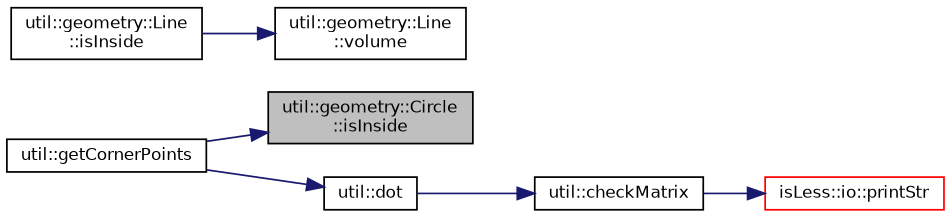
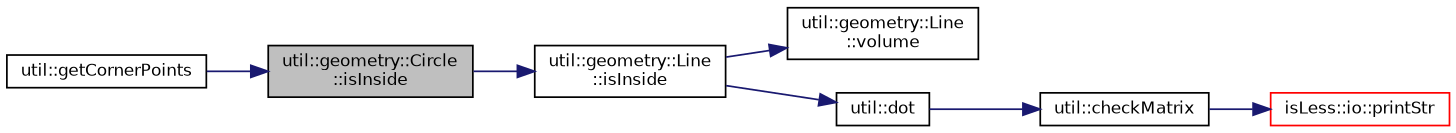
edge "util::geometry::Circle ::isInside" -> "util::geometry::Line ::isInside": added
edge "util::getCornerPoints" -> "util::dot": now "util::geometry::Line ::isInside" -> "util::dot"
